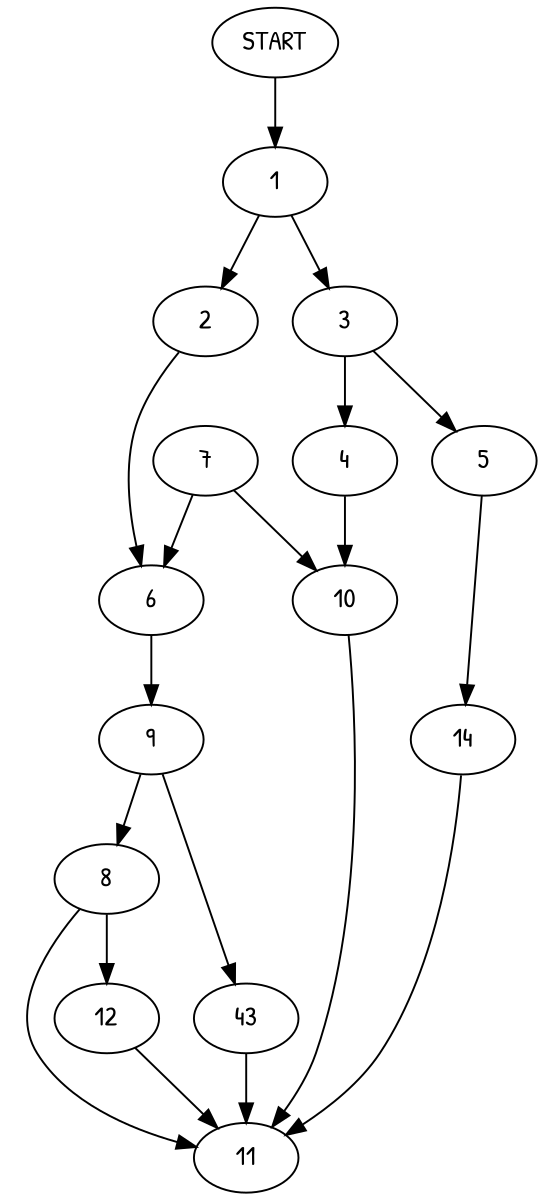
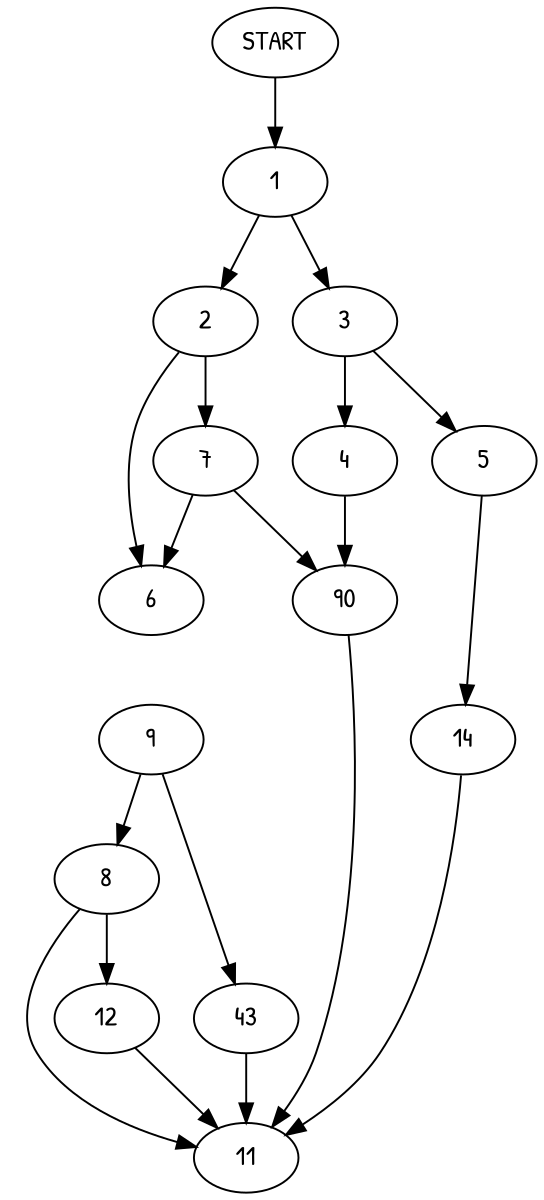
edge "2" -> "7": added
node "10": label "10" -> "90"
edge "6" -> "9": removed
